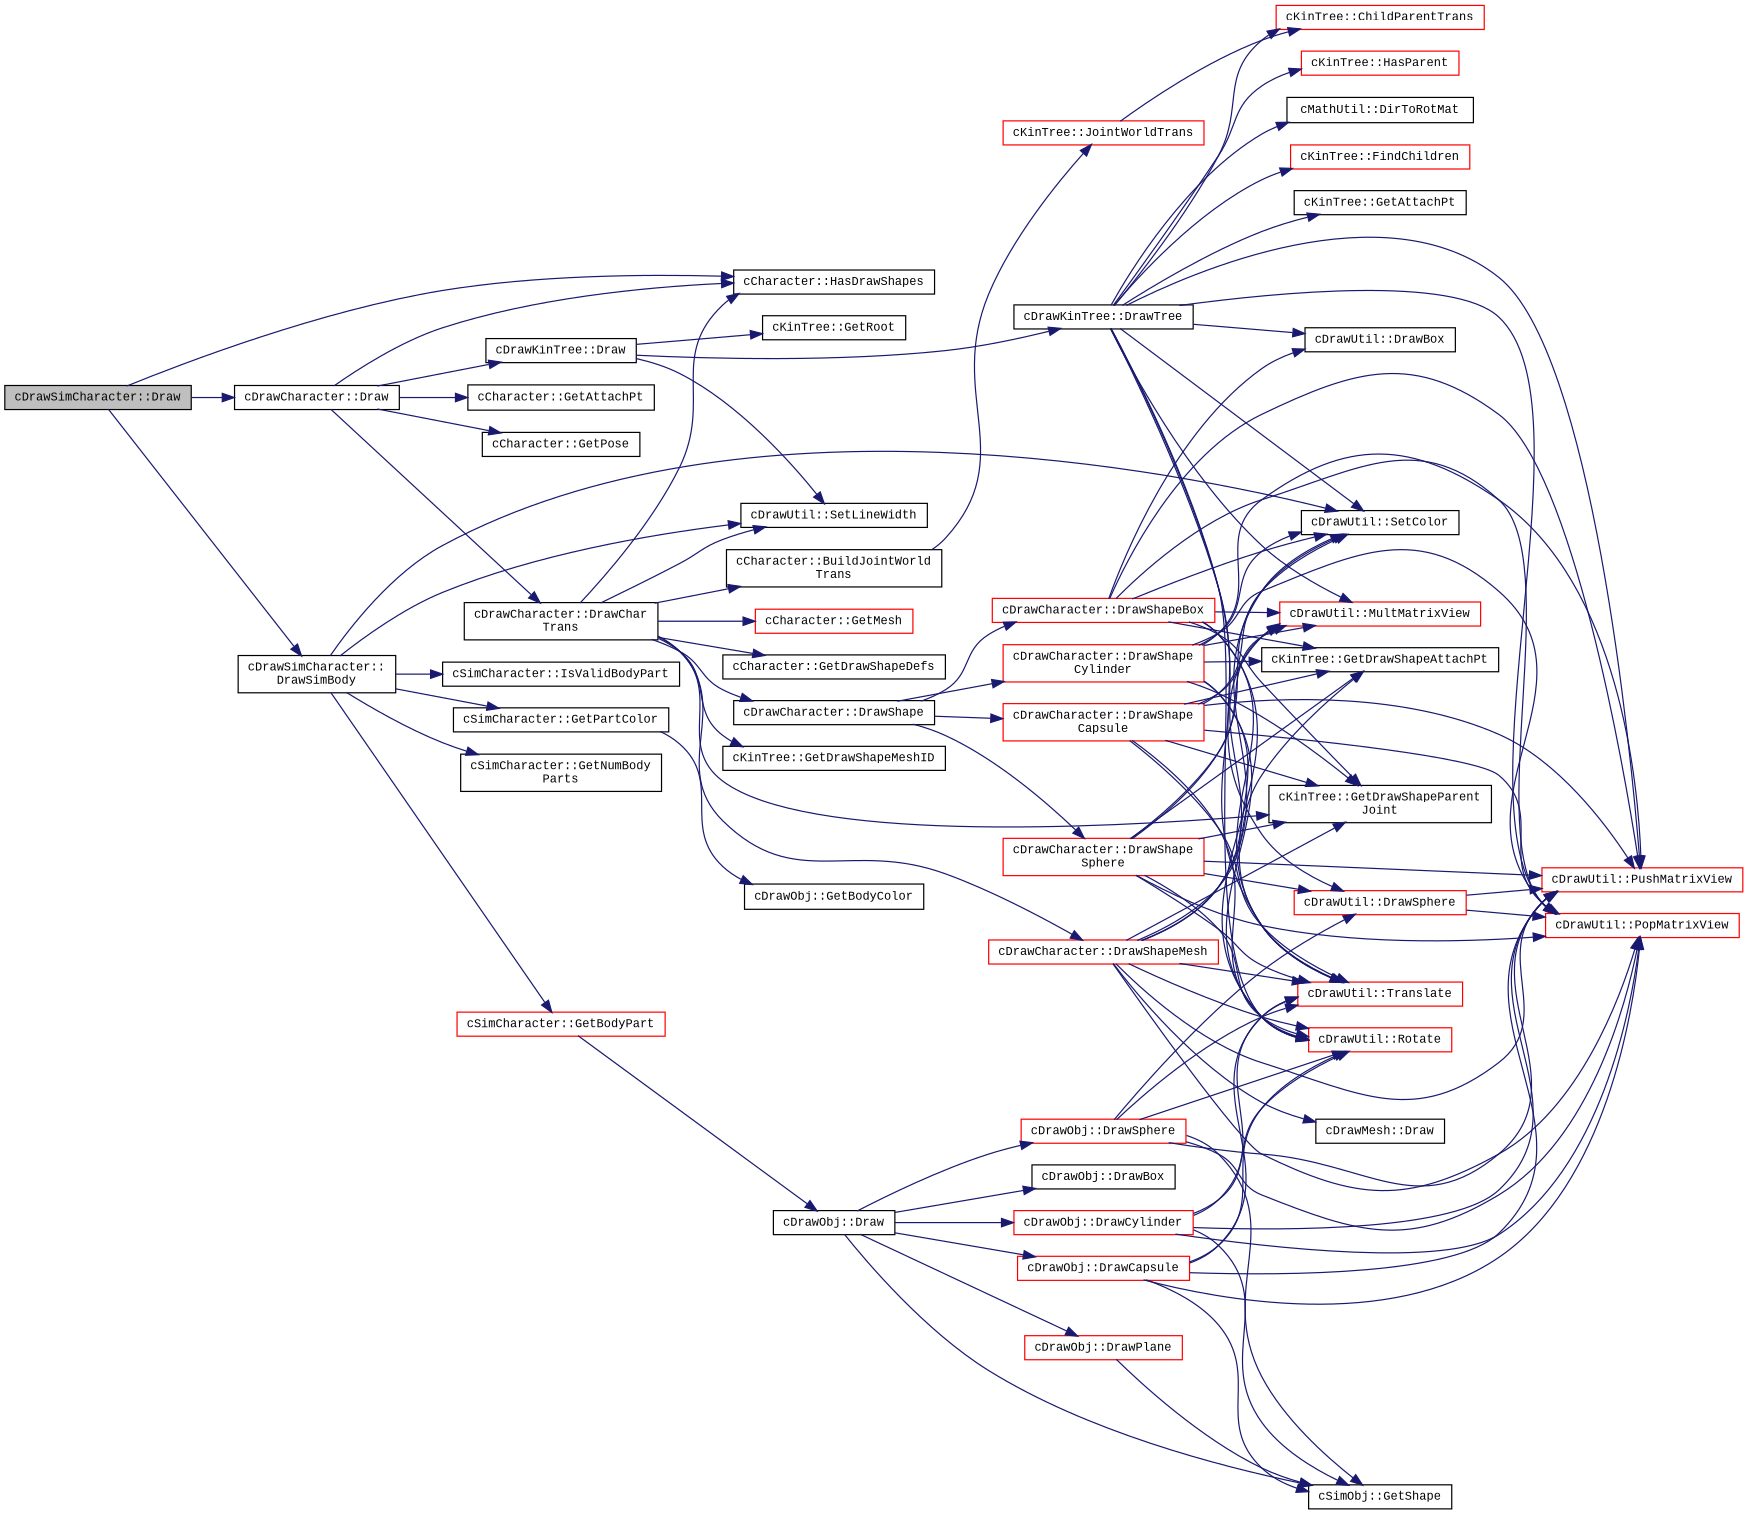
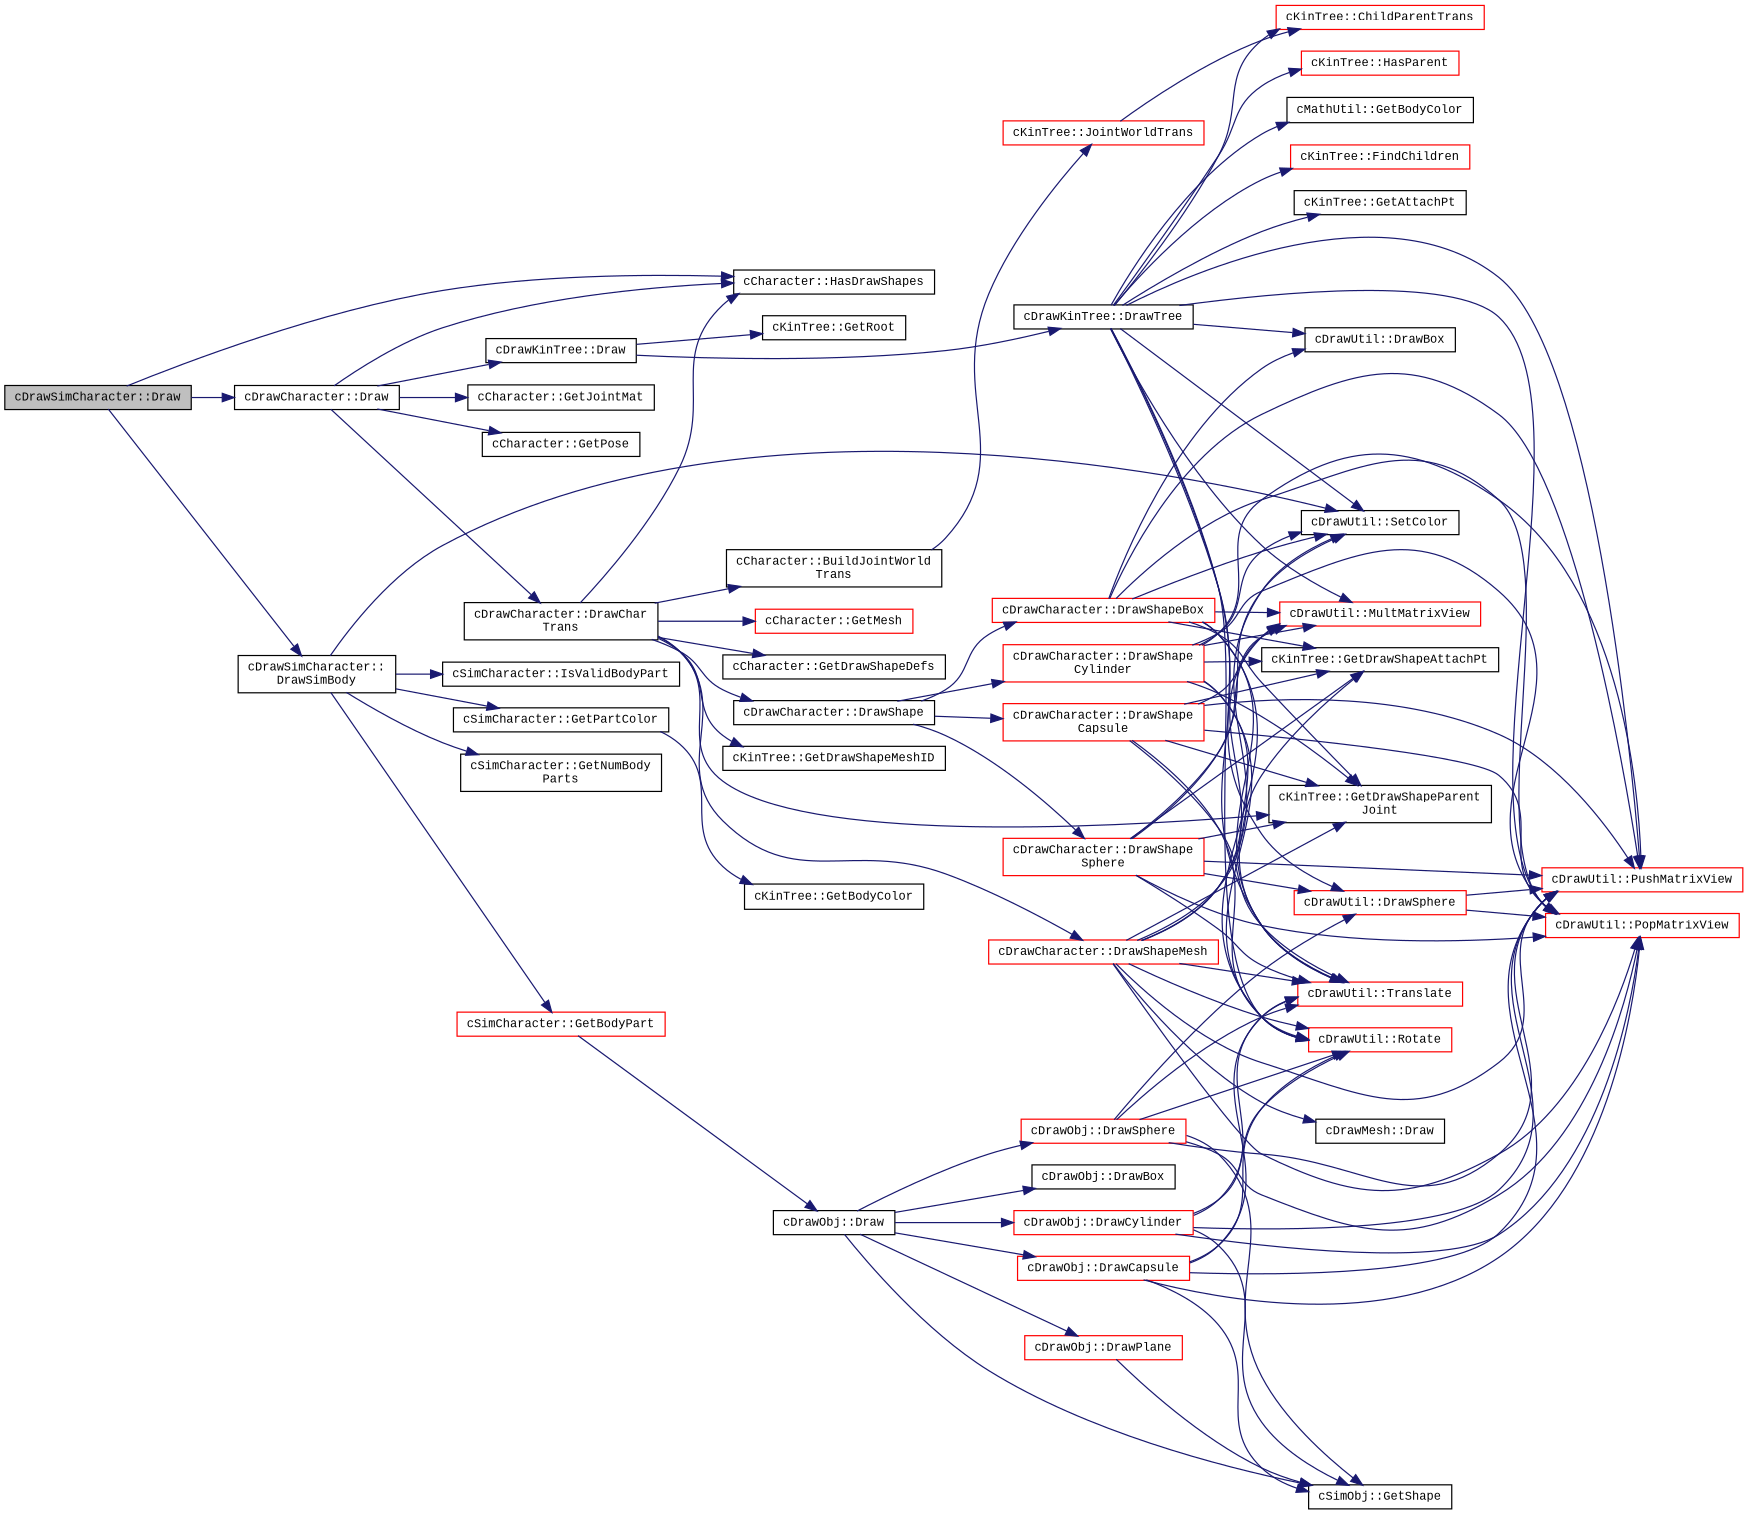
node "cMathUtil::DirToRotMat": label "cMathUtil::DirToRotMat" -> "cMathUtil::GetBodyColor"
node "cCharacter::GetAttachPt": label "cCharacter::GetAttachPt" -> "cCharacter::GetJointMat"
node "cDrawUtil::SetLineWidth": removed
edge "cDrawCharacter::DrawShape Capsule" -> "cDrawUtil::SetColor": removed
node "cDrawObj::GetBodyColor": label "cDrawObj::GetBodyColor" -> "cKinTree::GetBodyColor"
edge "cDrawCharacter::DrawShape Sphere" -> "cDrawUtil::Rotate": removed
